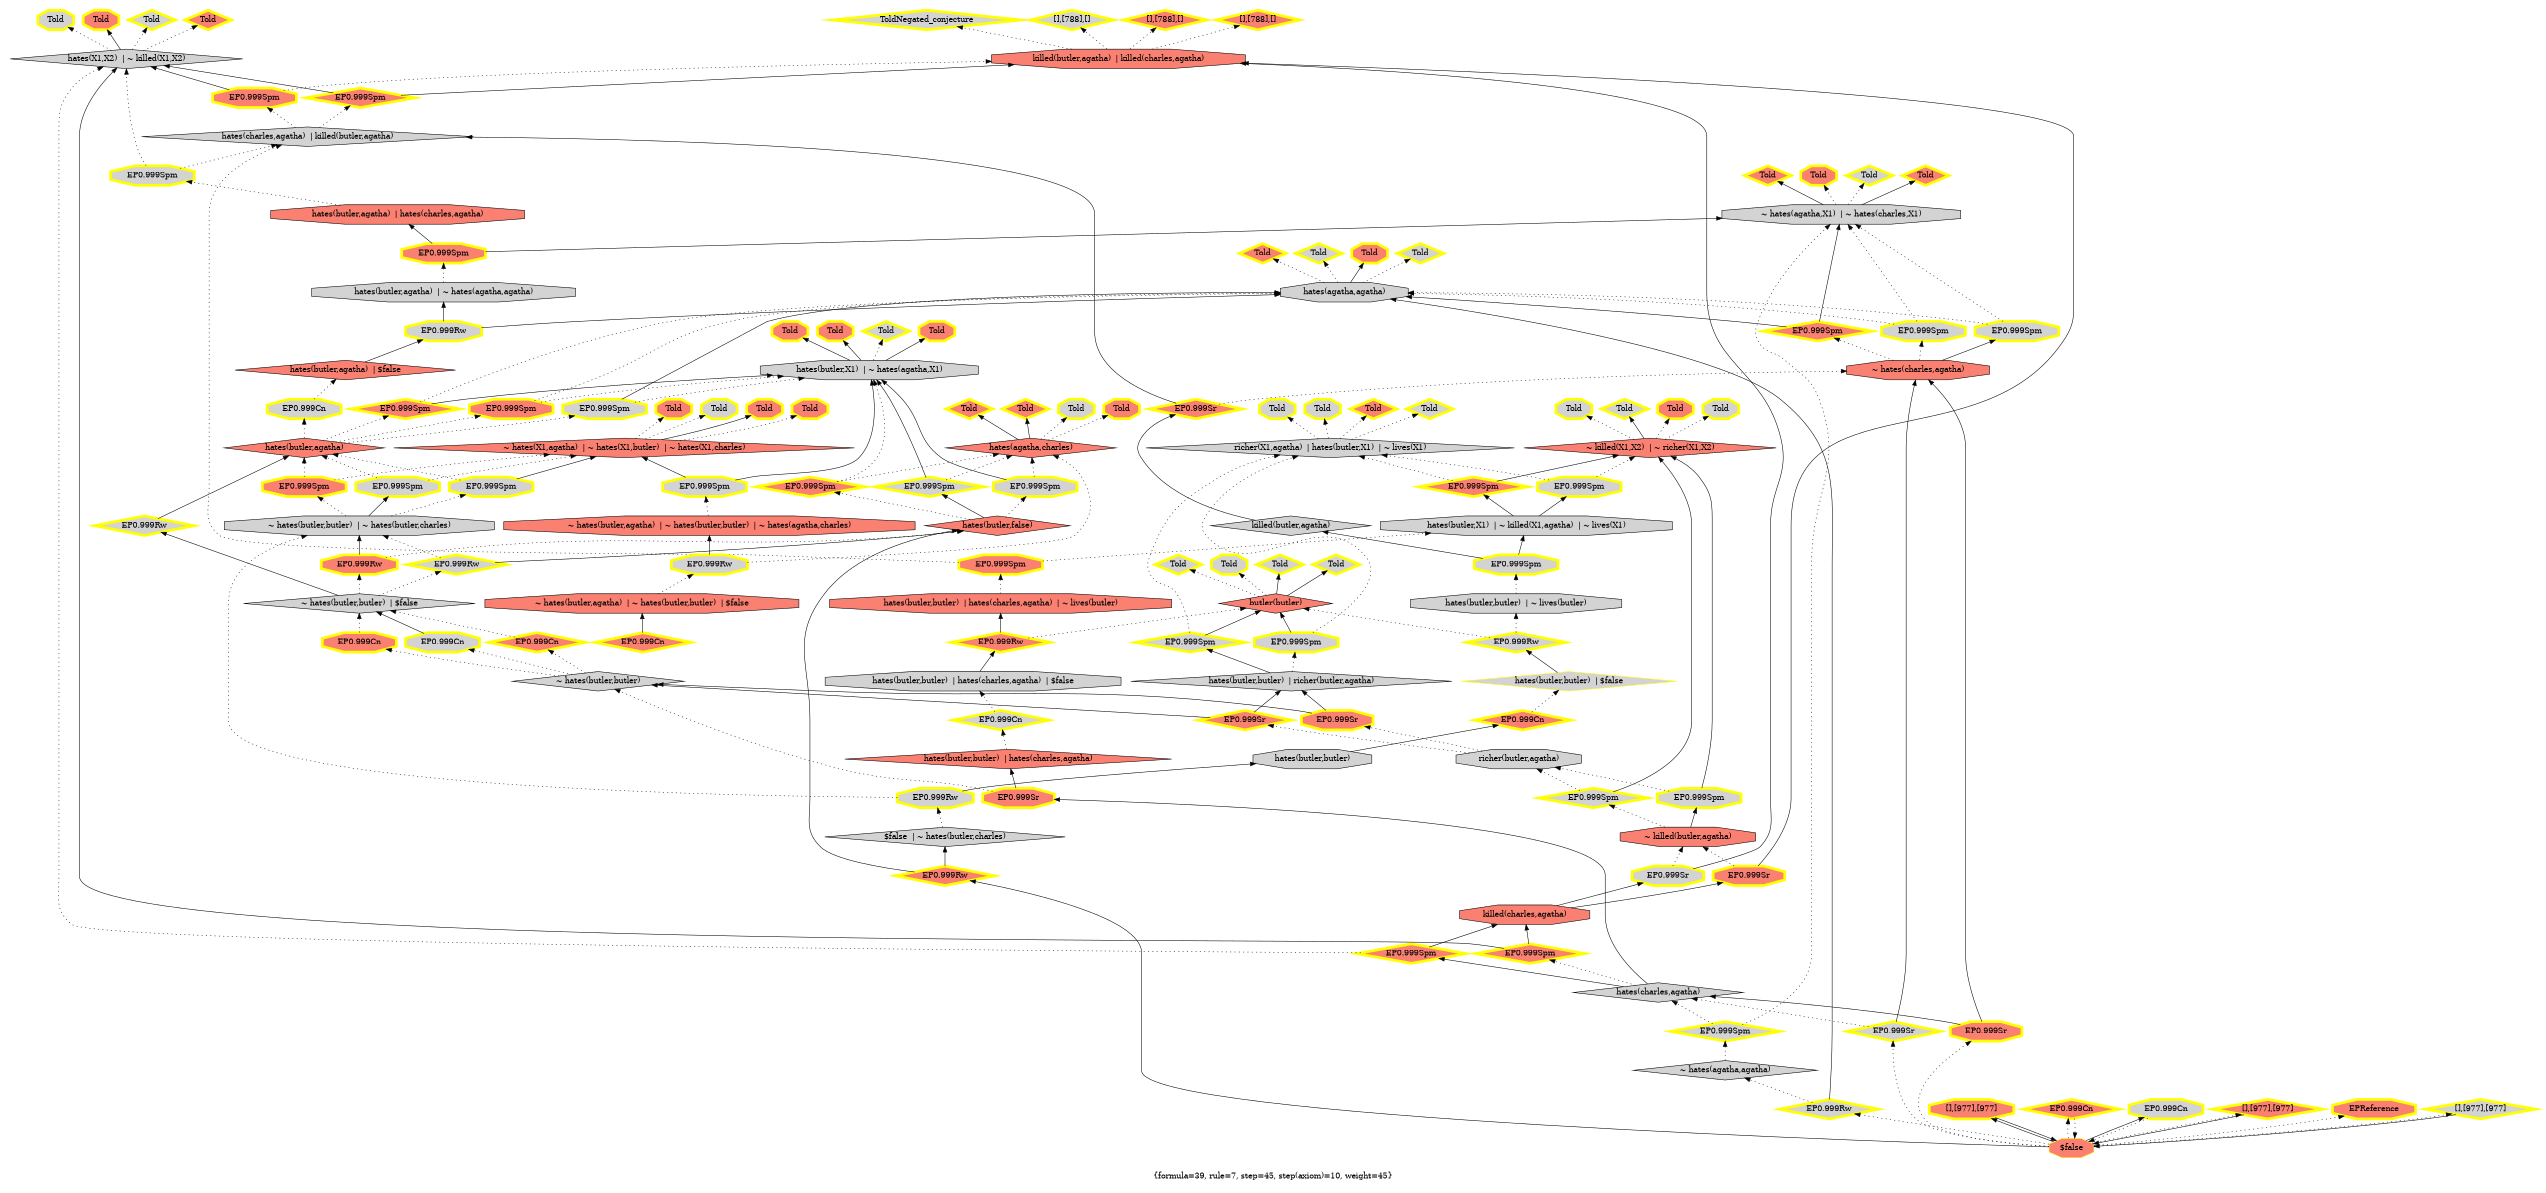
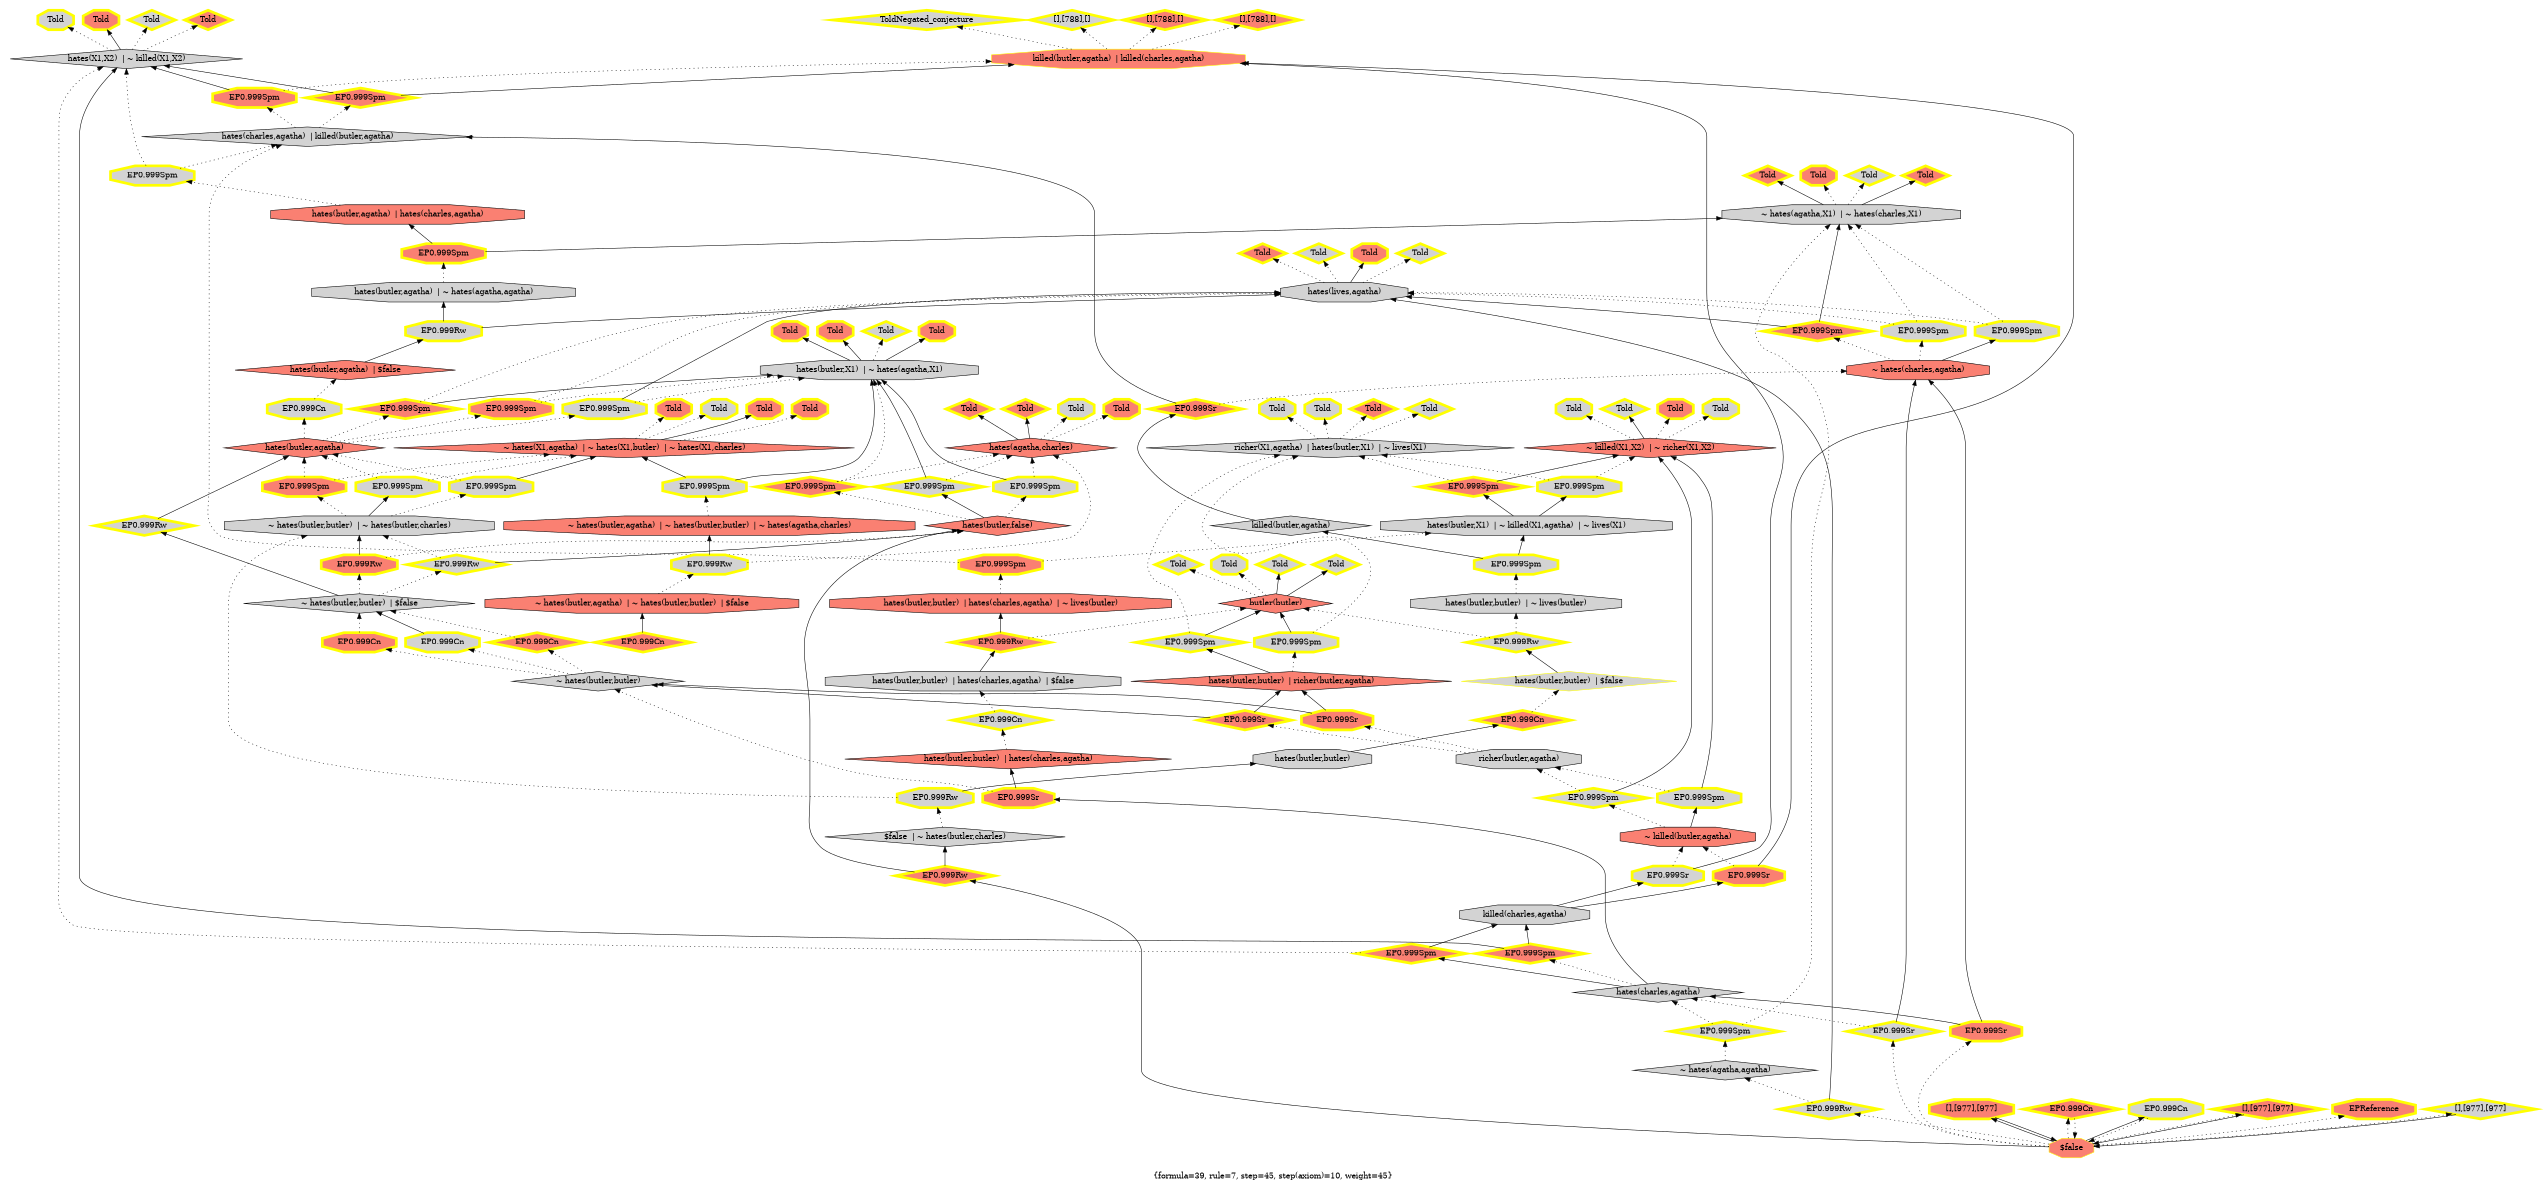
node "killed(butler,agatha)  | killed(charles,agatha)": color black -> yellow
node "hates(agatha,agatha)": label "hates(agatha,agatha)" -> "hates(lives,agatha)"
node "hates(butler,butler)  | richer(butler,agatha)": fillcolor lightgrey -> salmon
node "killed(charles,agatha)": fillcolor salmon -> lightgrey
